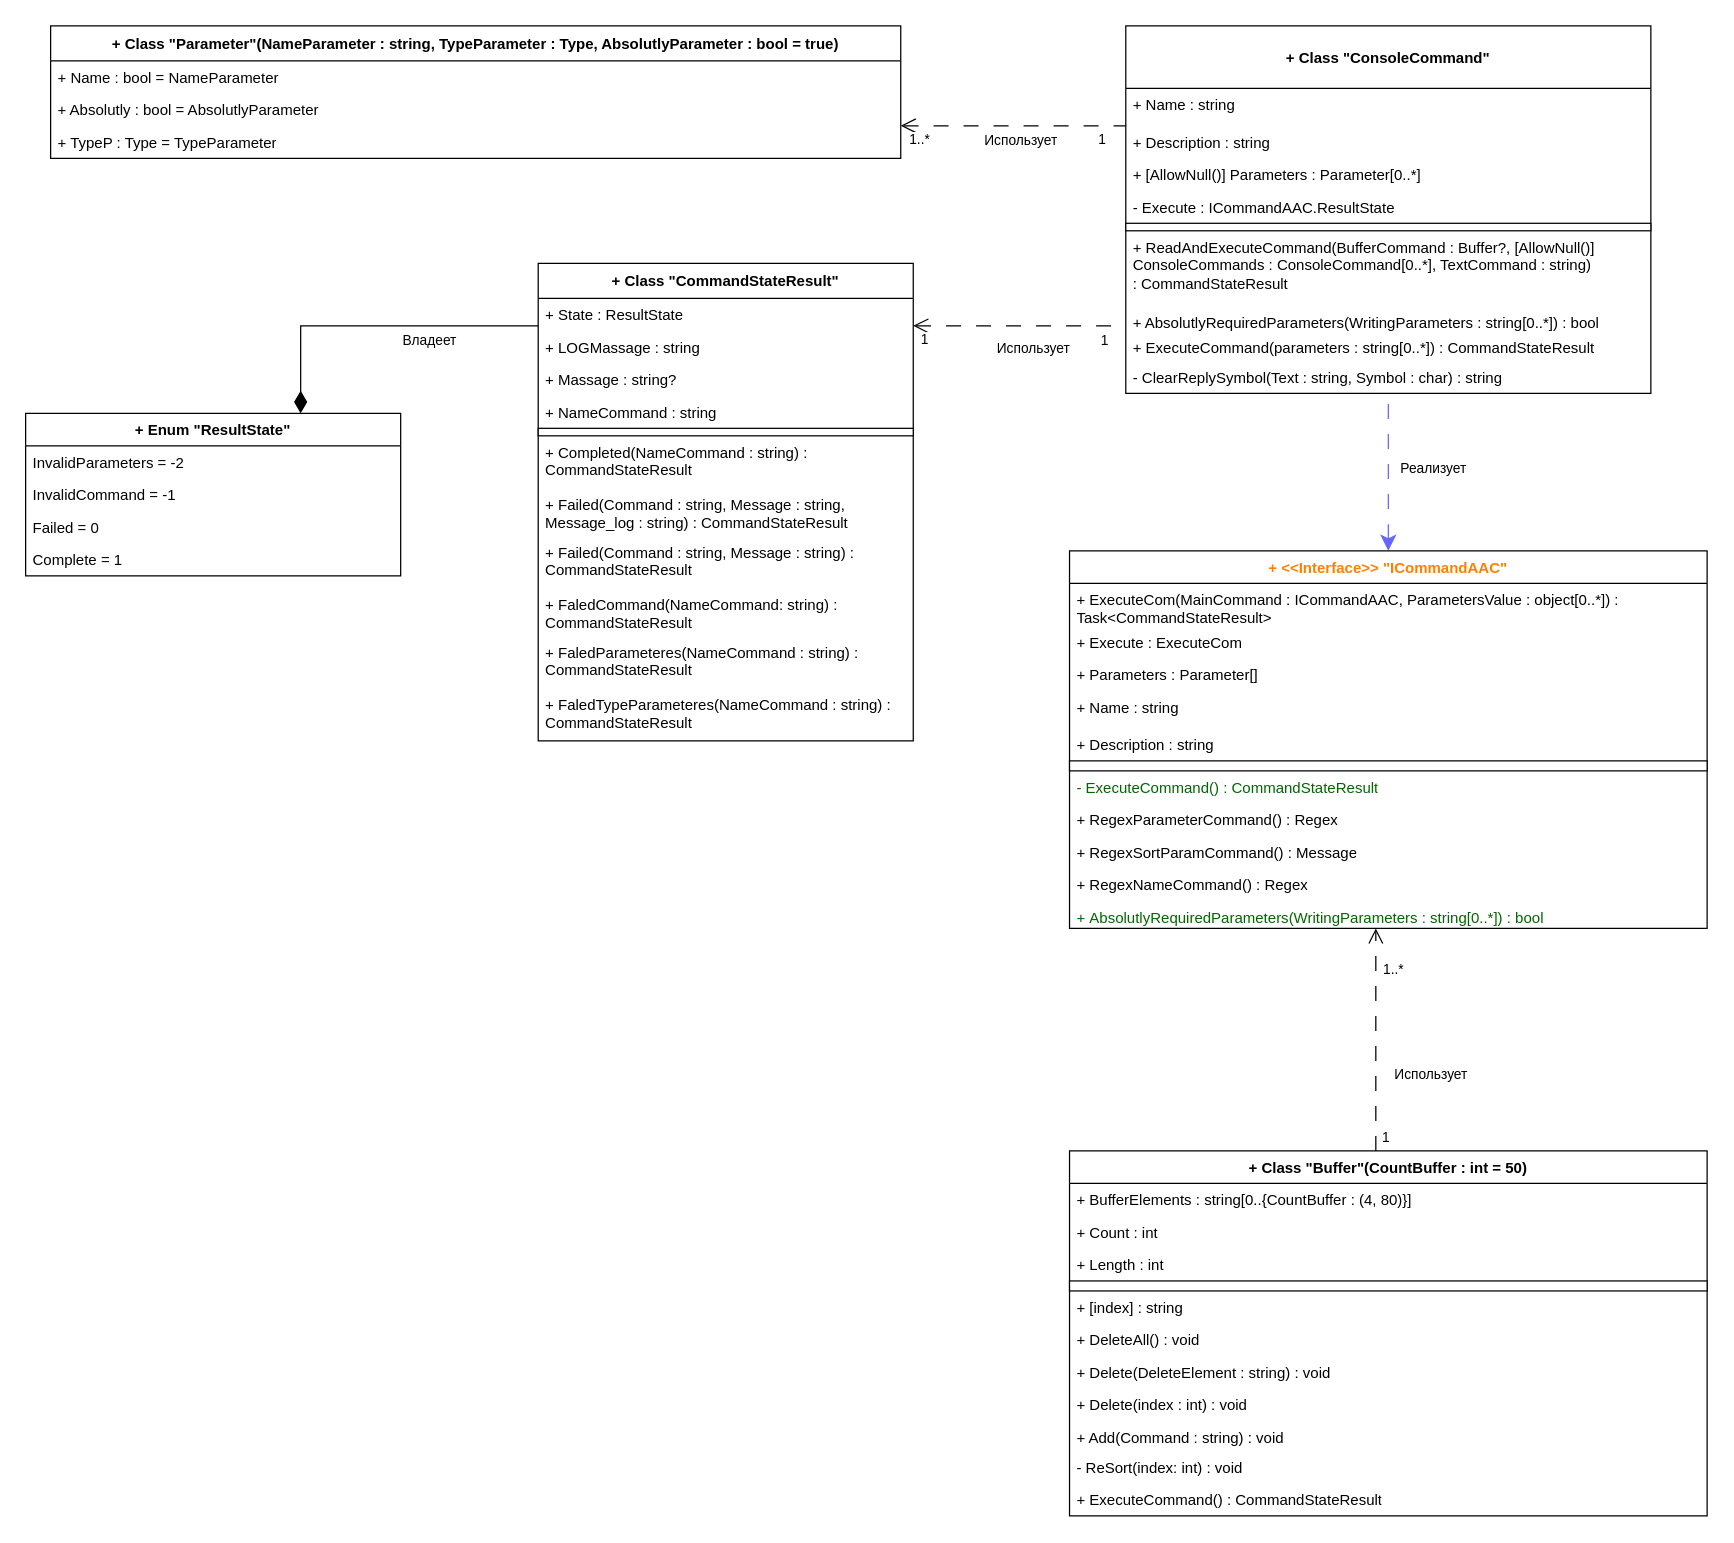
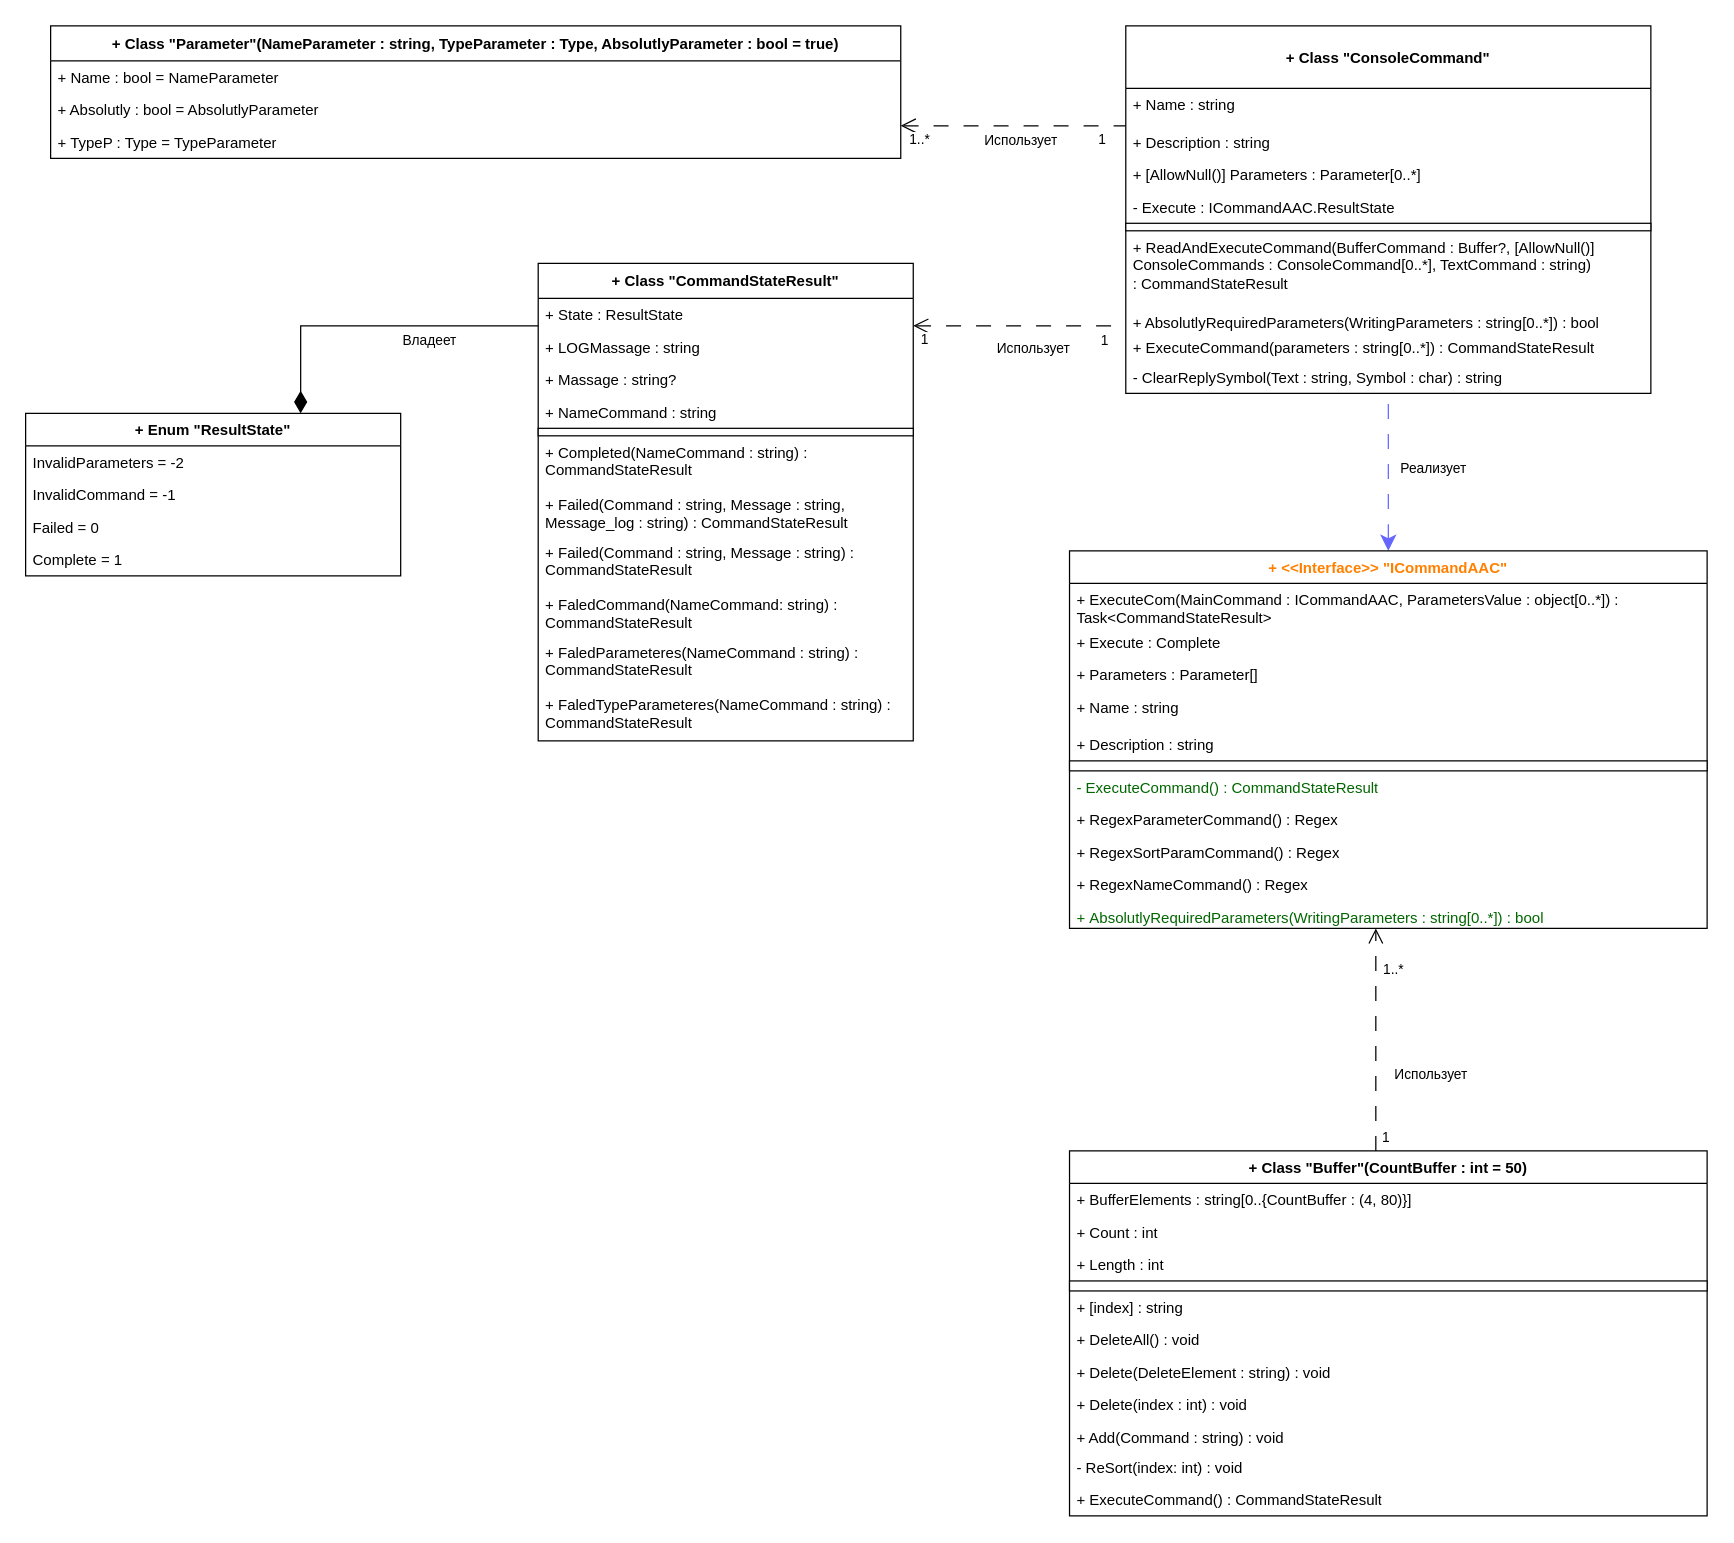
node "+ Execute : ExecuteCom": label "+ Execute : ExecuteCom" -> "+ Execute : Complete"
node "+ RegexSortParamCommand() : Message": label "+ RegexSortParamCommand() : Message" -> "+ RegexSortParamCommand() : Regex"
